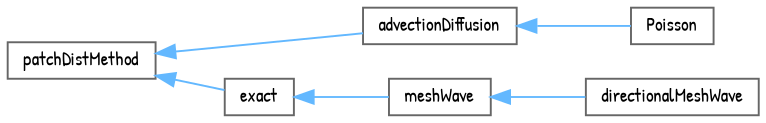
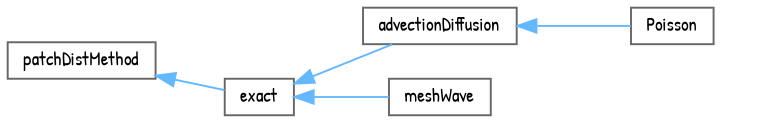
edge "advectionDiffusion" -> "patchDistMethod": now "advectionDiffusion" -> "exact"
node "directionalMeshWave": removed
